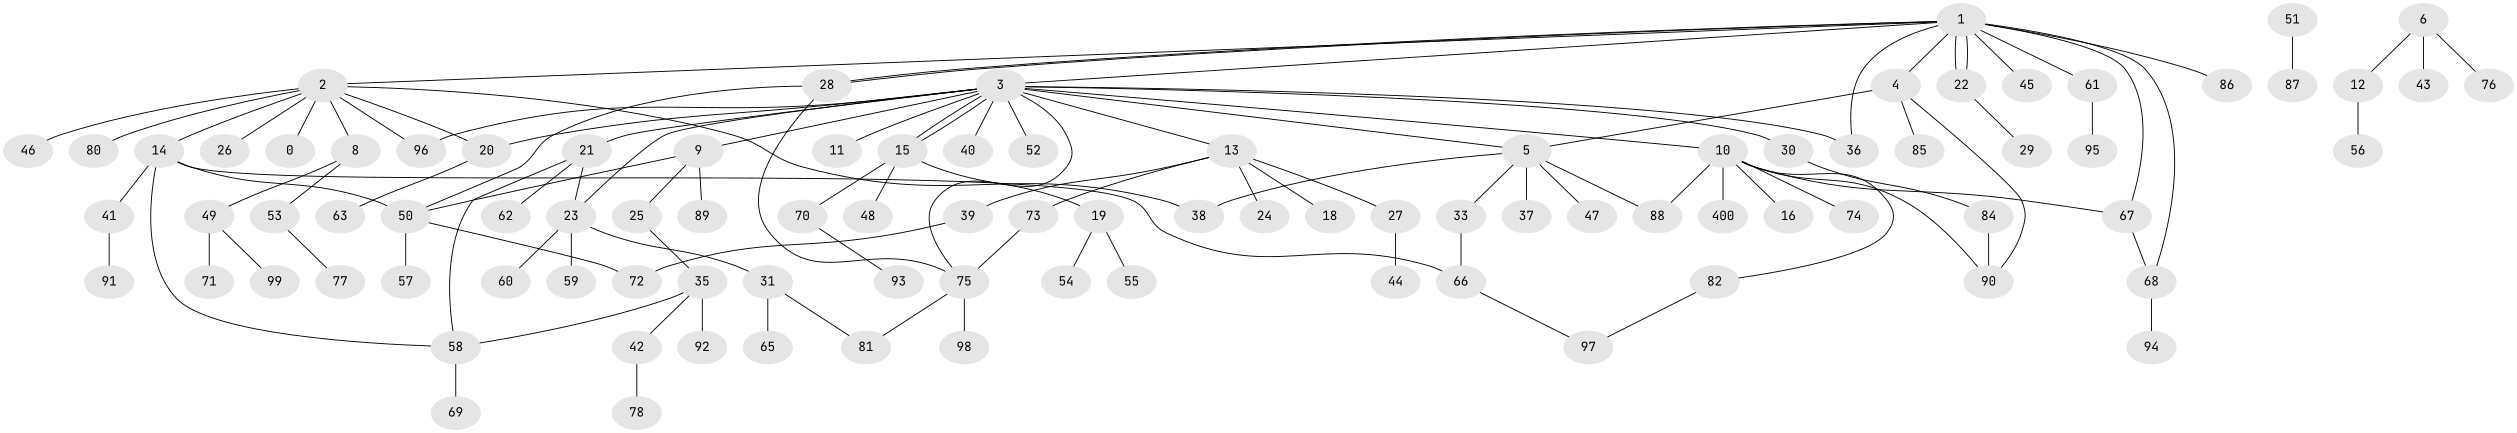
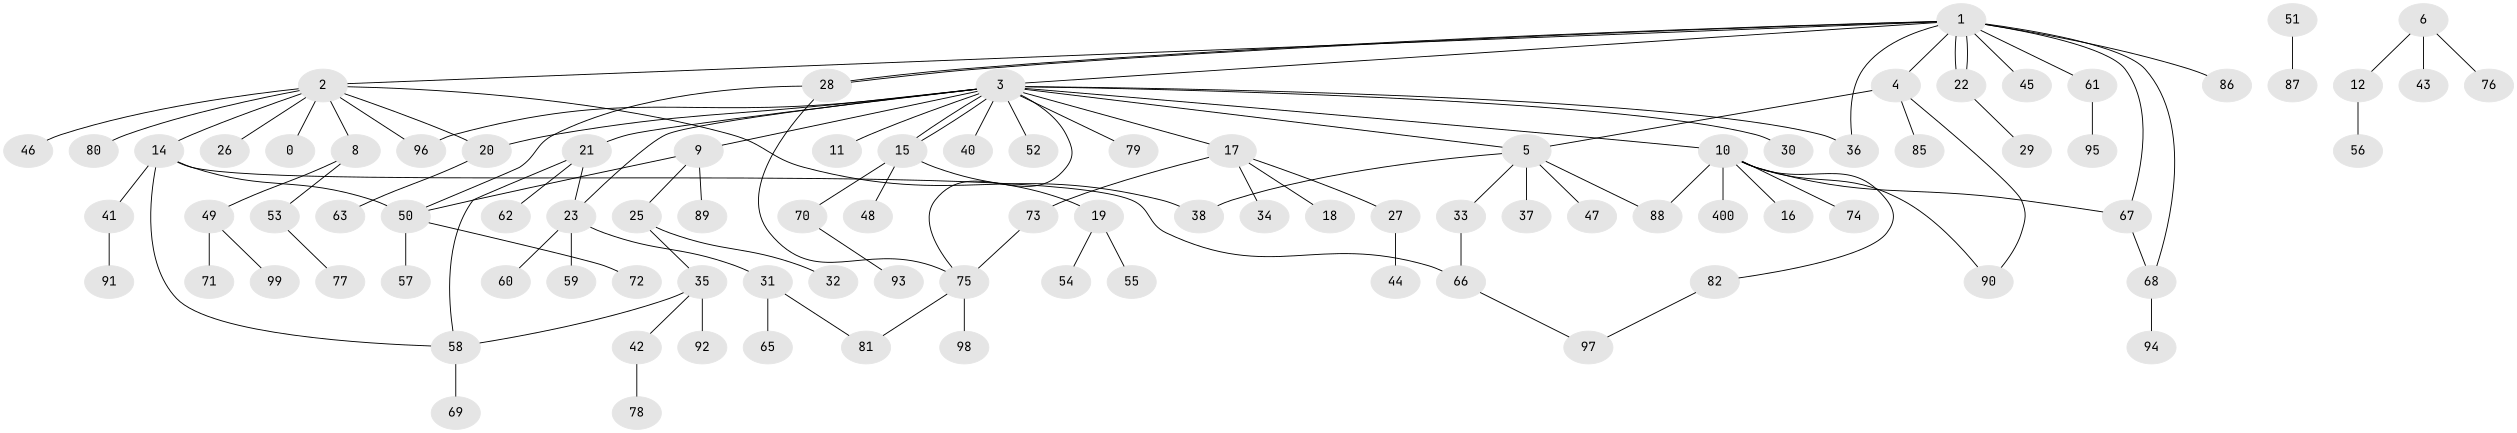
node "79": added
node "13": label "13" -> "17"
node "39": removed
node "24": label "24" -> "34"
node "84": removed
node "32": added
